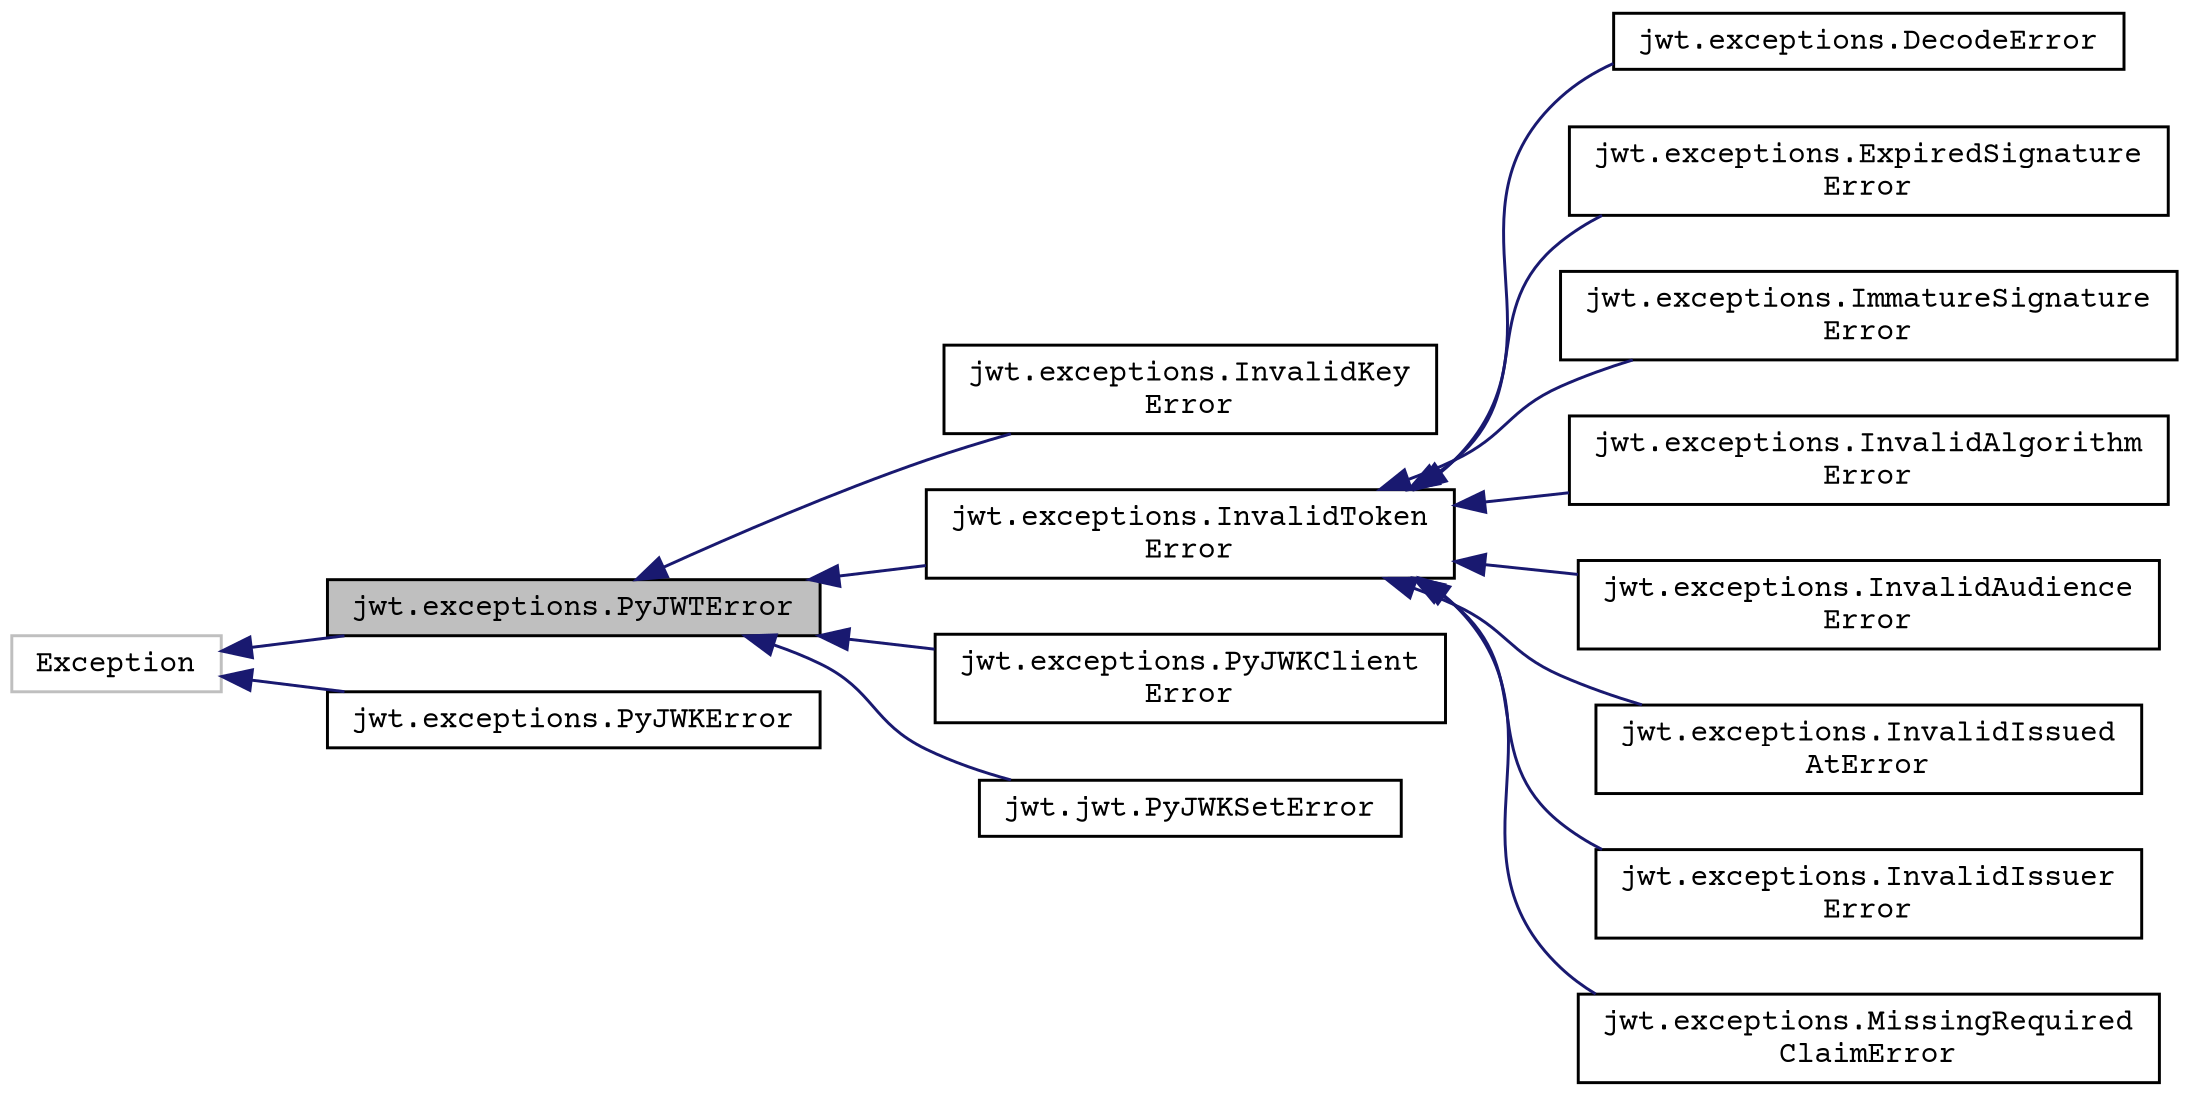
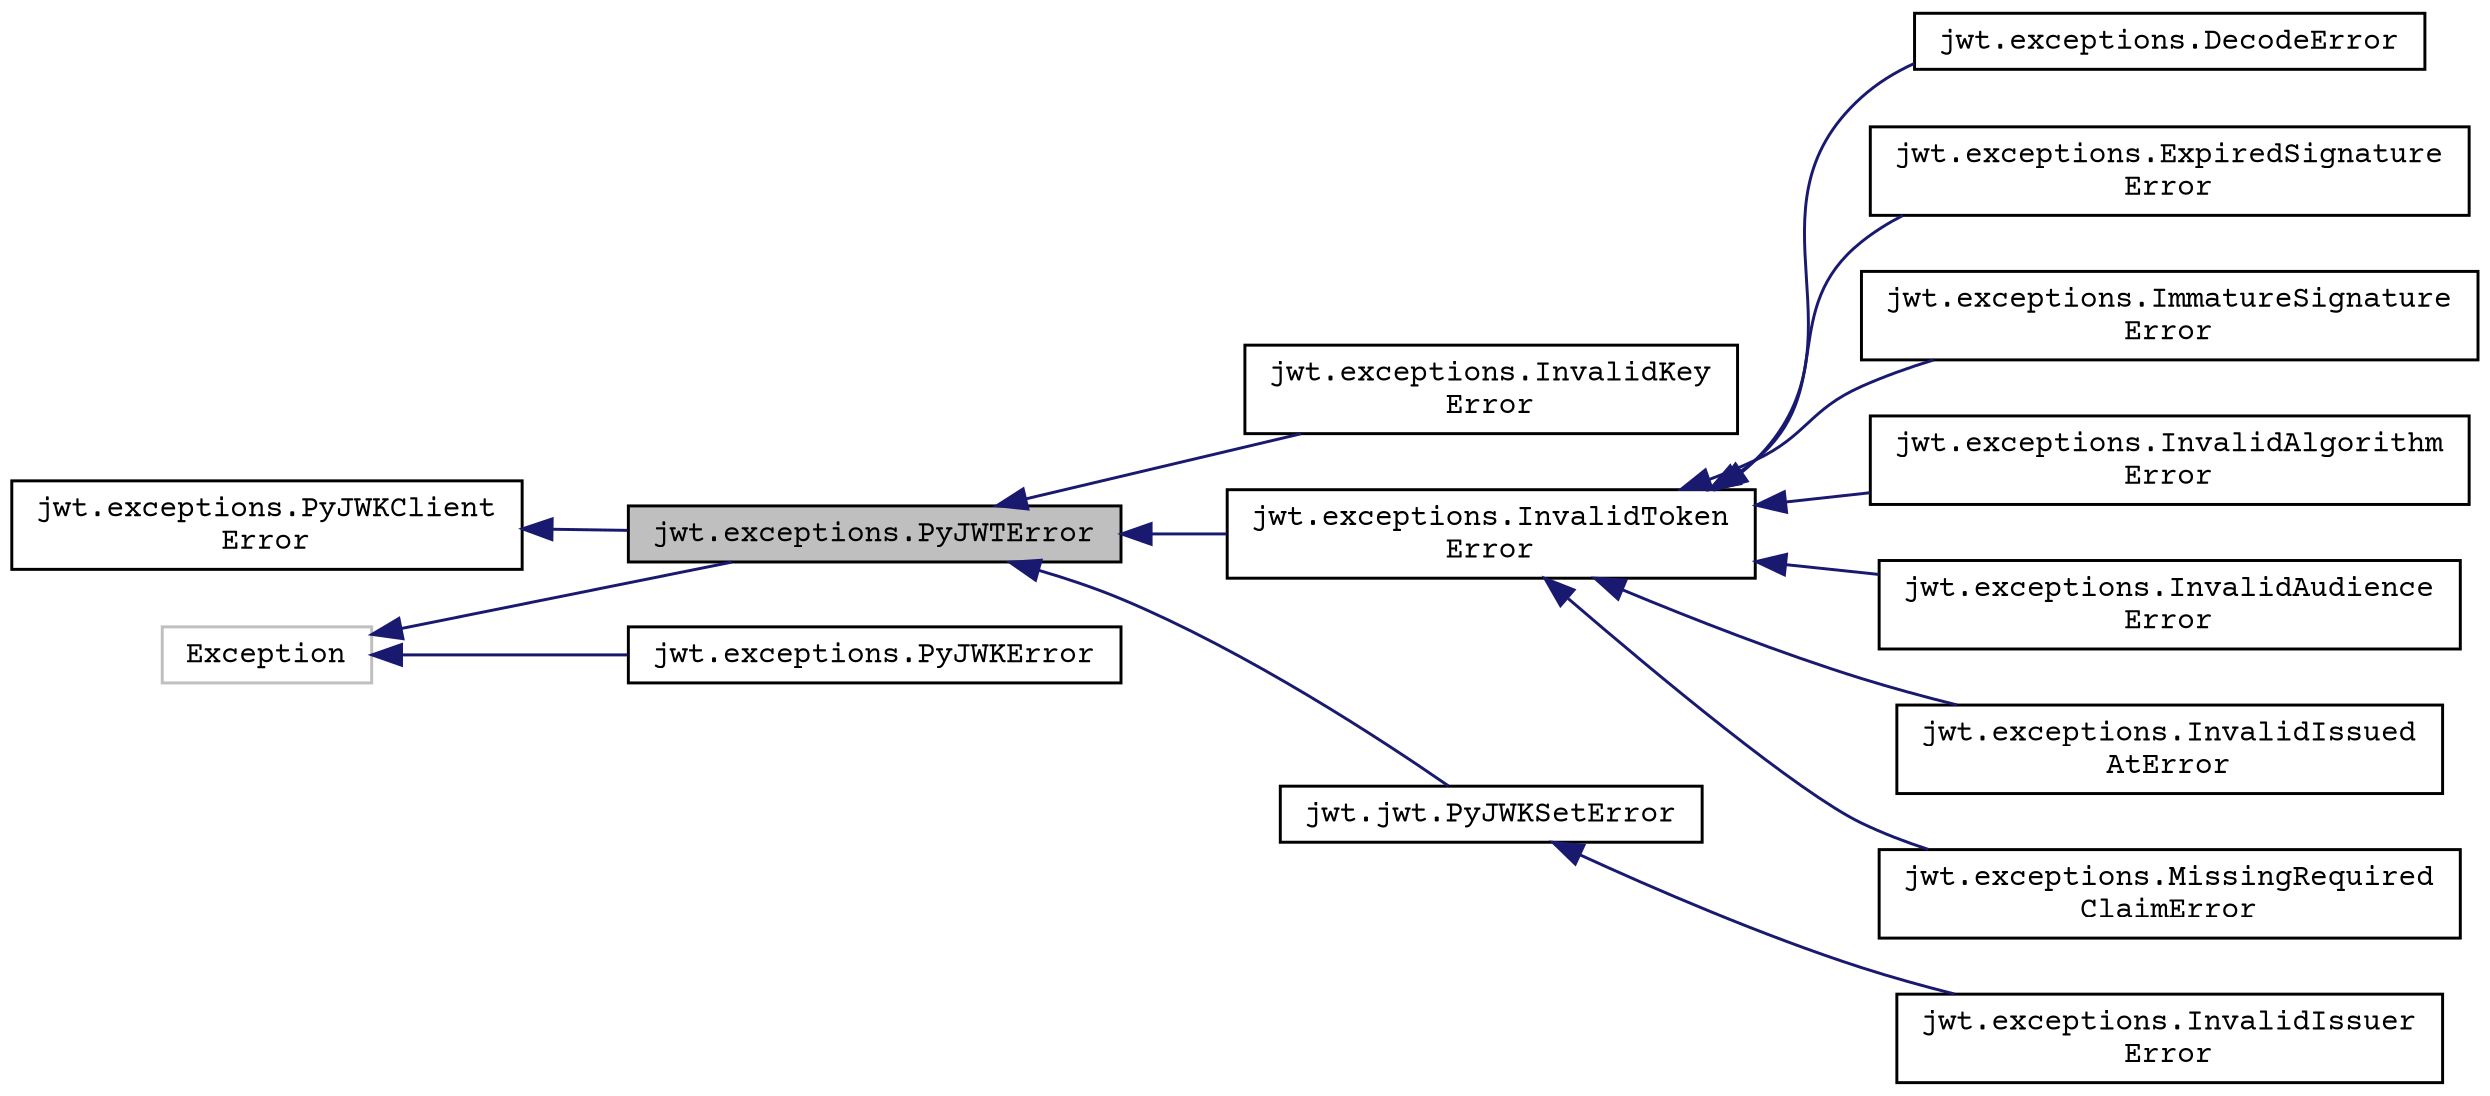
edge "jwt.exceptions.PyJWKClient Error" -> "jwt.exceptions.PyJWTError": reversed
edge "jwt.exceptions.InvalidIssuer Error" -> "jwt.exceptions.InvalidToken Error": now "jwt.exceptions.InvalidIssuer Error" -> "jwt.jwt.PyJWKSetError"
